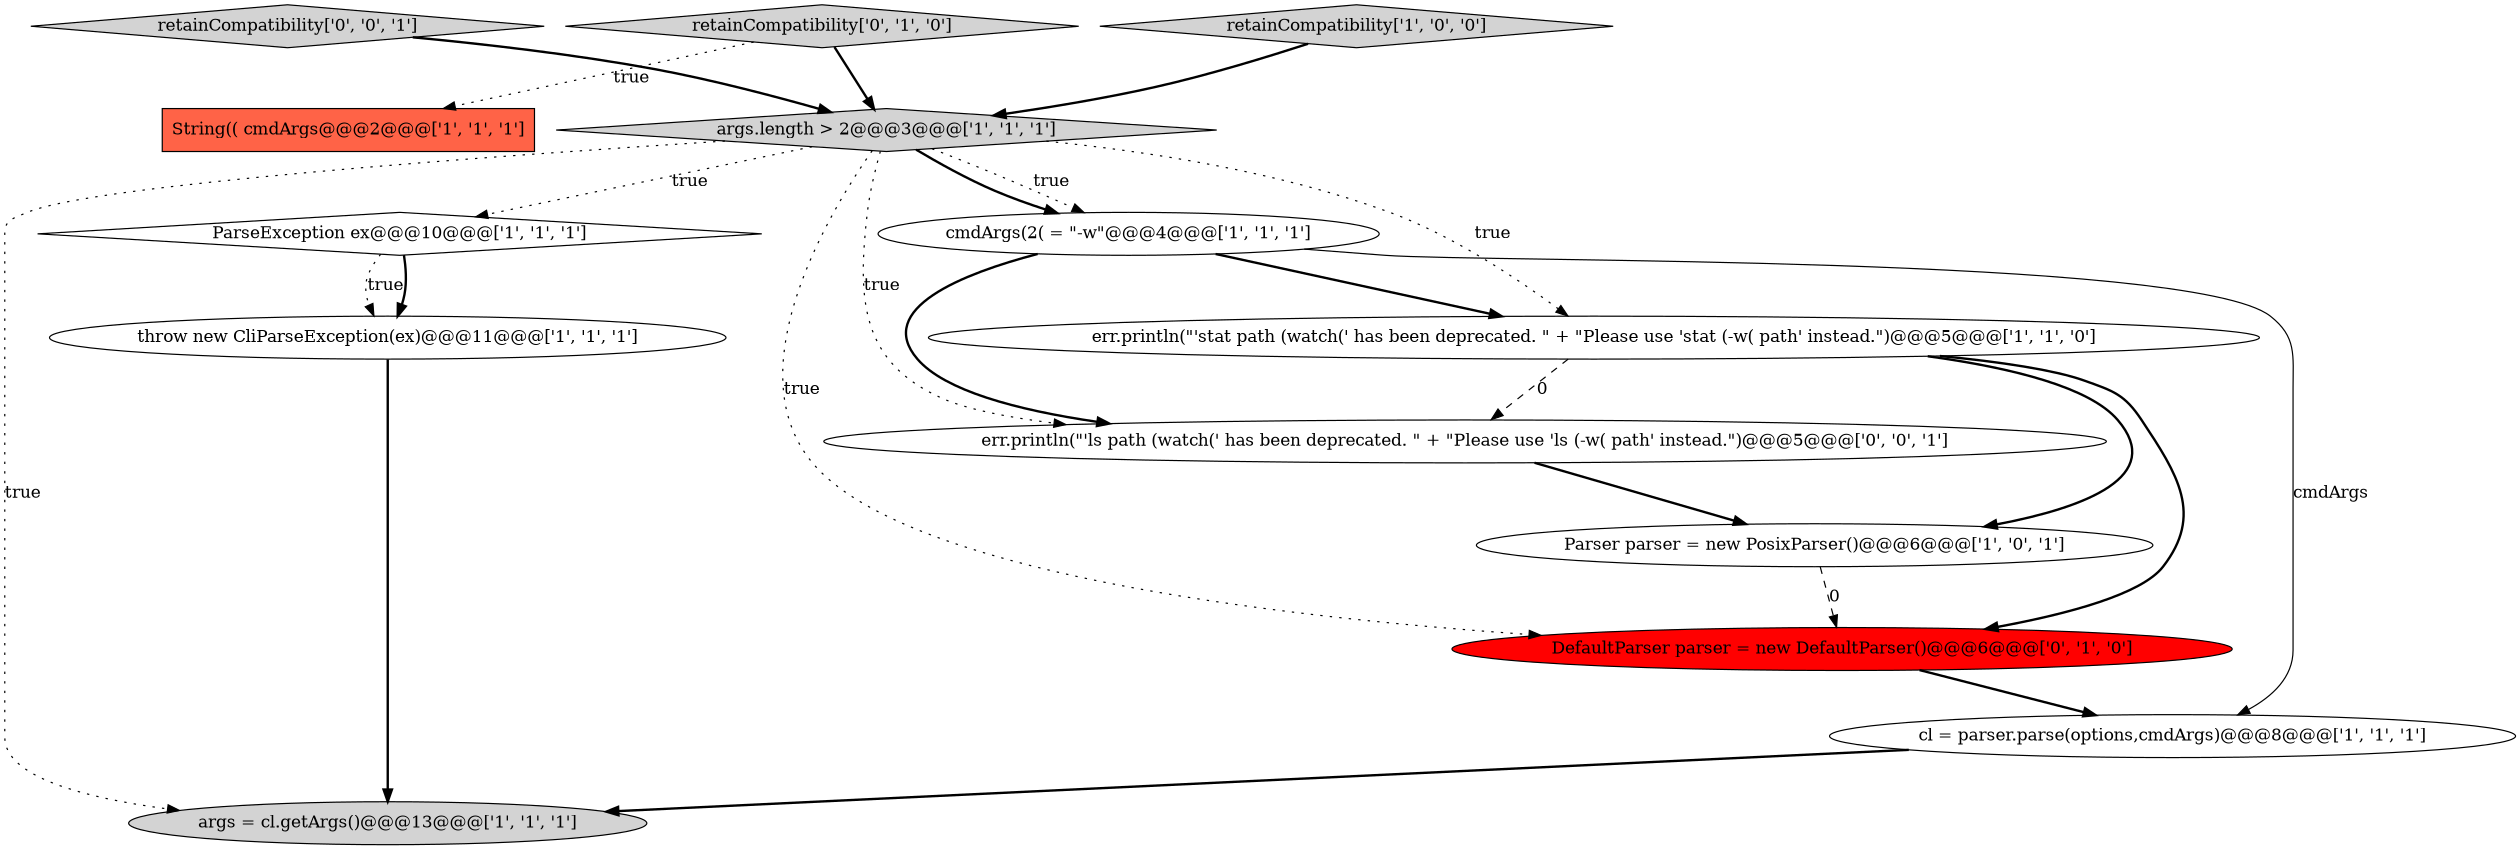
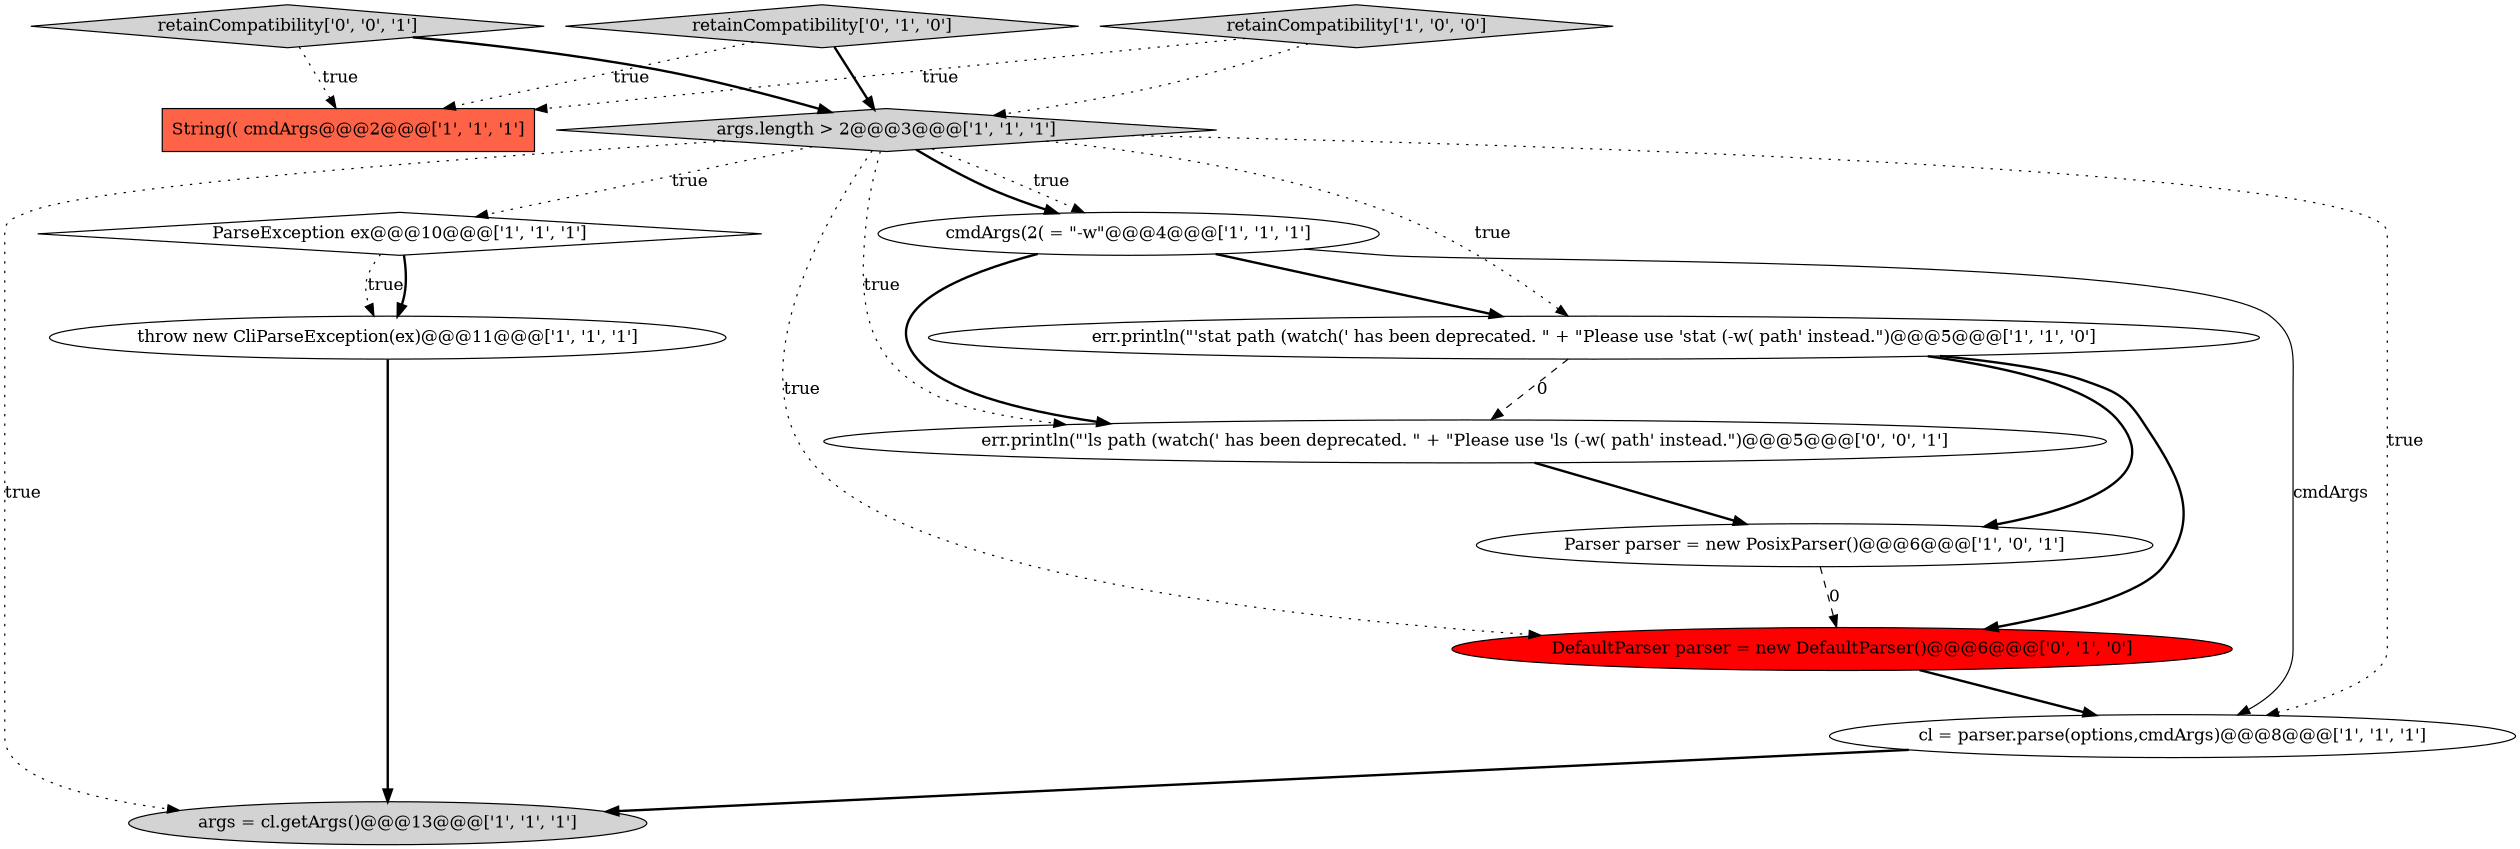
edge "retainCompatibility['0', '0', '1']" -> "String(( cmdArgs@@@2@@@['1', '1', '1']": added, label "true"
edge "retainCompatibility['1', '0', '0']" -> "String(( cmdArgs@@@2@@@['1', '1', '1']": added, label "true"
edge "retainCompatibility['1', '0', '0']" -> "args.length > 2@@@3@@@['1', '1', '1']": style bold -> dotted
edge "args.length > 2@@@3@@@['1', '1', '1']" -> "cl = parser.parse(options,cmdArgs)@@@8@@@['1', '1', '1']": added, label "true"
